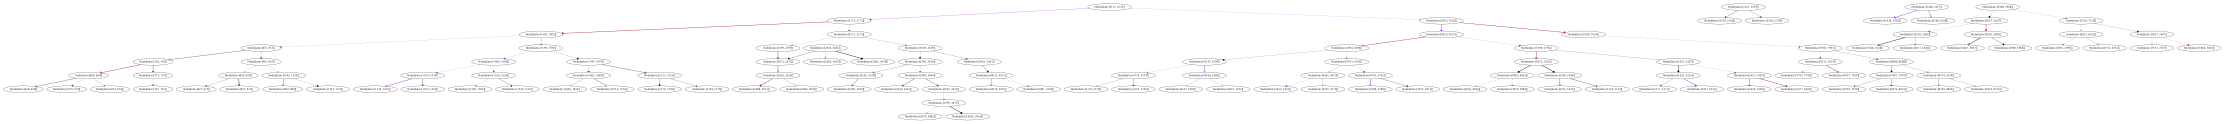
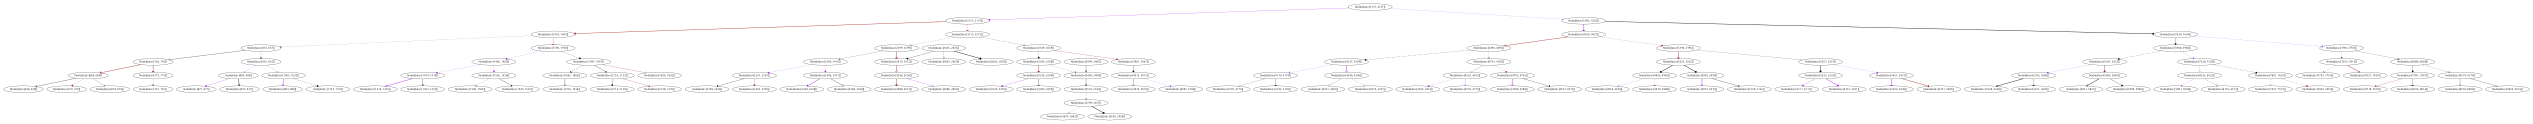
edge "Node{data=[5493, 5505]}" -> "Node{data=[7634, 7634]}": color brown -> black
edge "Node{data=[5595, 5608]}" -> "Node{data=[5611, 5630]}": color brown -> black
edge "Node{data=[7634, 7634]}" -> "Node{data=[5968, 5968]}": added
node "Node{data=[2399, 2410]}": added
edge "Node{data=[3296, 3296]}" -> "Node{data=[3236, 3249]}": style solid -> bold
edge "Node{data=[1862, 1882]}" -> "Node{data=[1826, 1835]}": now "Node{data=[1947, 1947]}" -> "Node{data=[1826, 1835]}"
edge "Node{data=[3489, 3494]}" -> "Node{data=[3444, 3461]}": reversed
edge "Node{data=[9274, 9274]}" -> "Node{data=[9424, 9516]}": color purple -> black
node "Node{data=[3229, 3229]}": added
